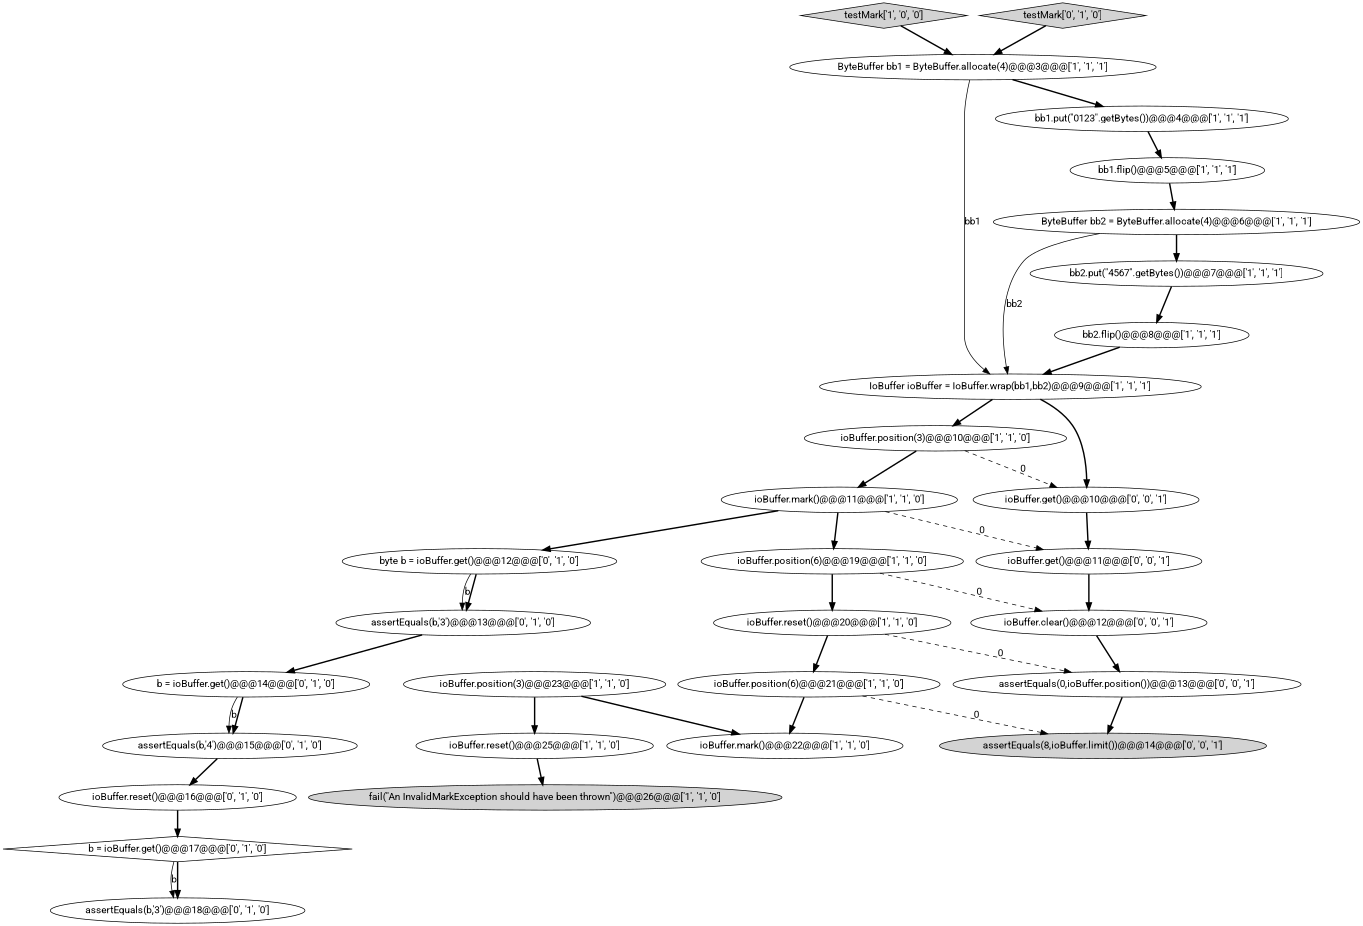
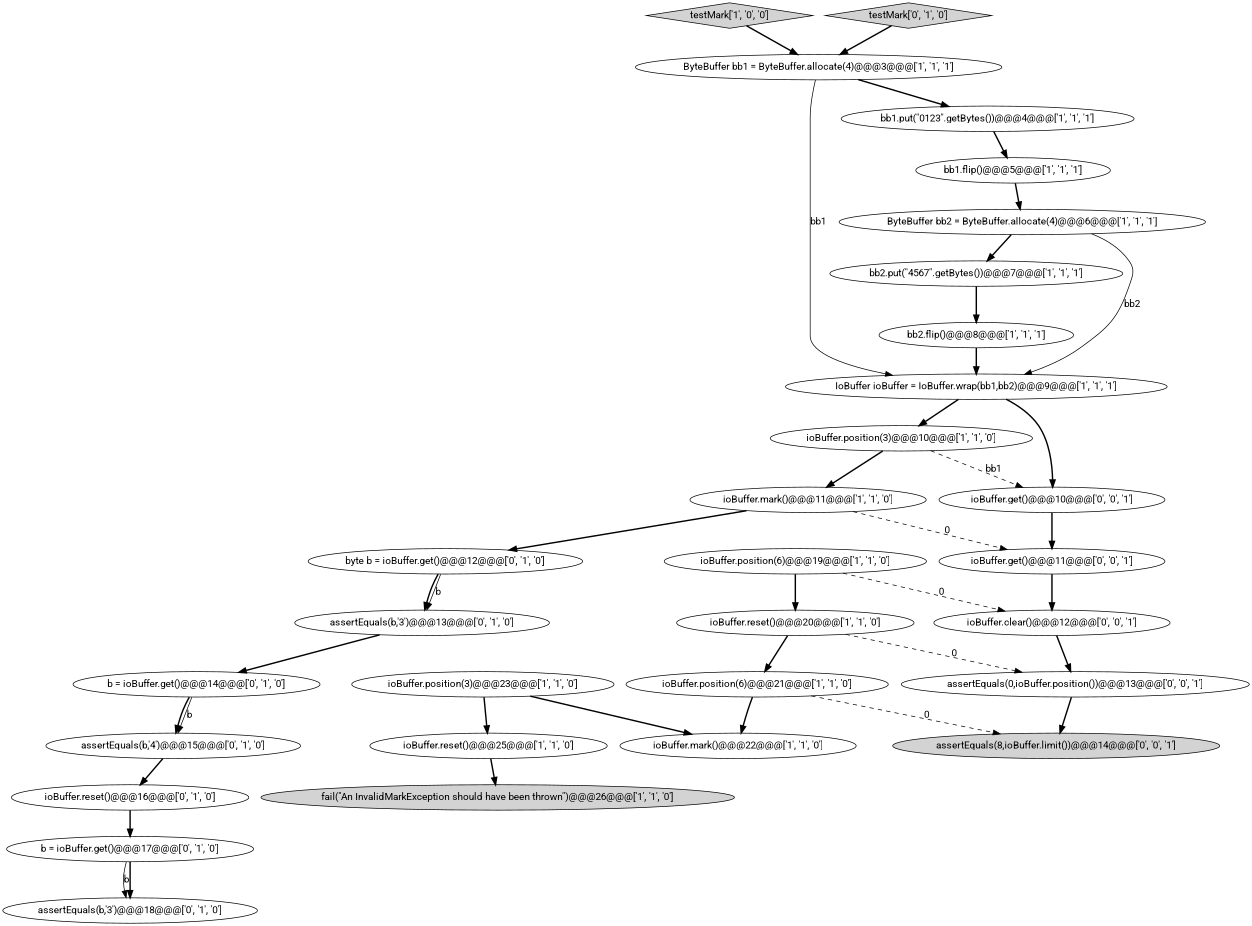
edge "ioBuffer.position(3)@@@10@@@['1', '1', '0']" -> "ioBuffer.get()@@@10@@@['0', '0', '1']": label "0" -> "bb1"
edge "ioBuffer.mark()@@@11@@@['1', '1', '0']" -> "ioBuffer.position(6)@@@19@@@['1', '1', '0']": removed
node "b = ioBuffer.get()@@@17@@@['0', '1', '0']": shape diamond -> ellipse
